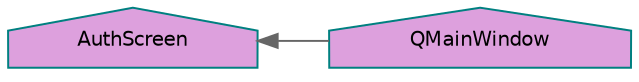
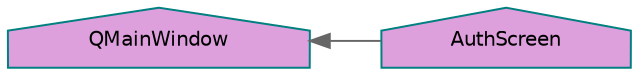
edge "QMainWindow" -> "AuthScreen": reversed
